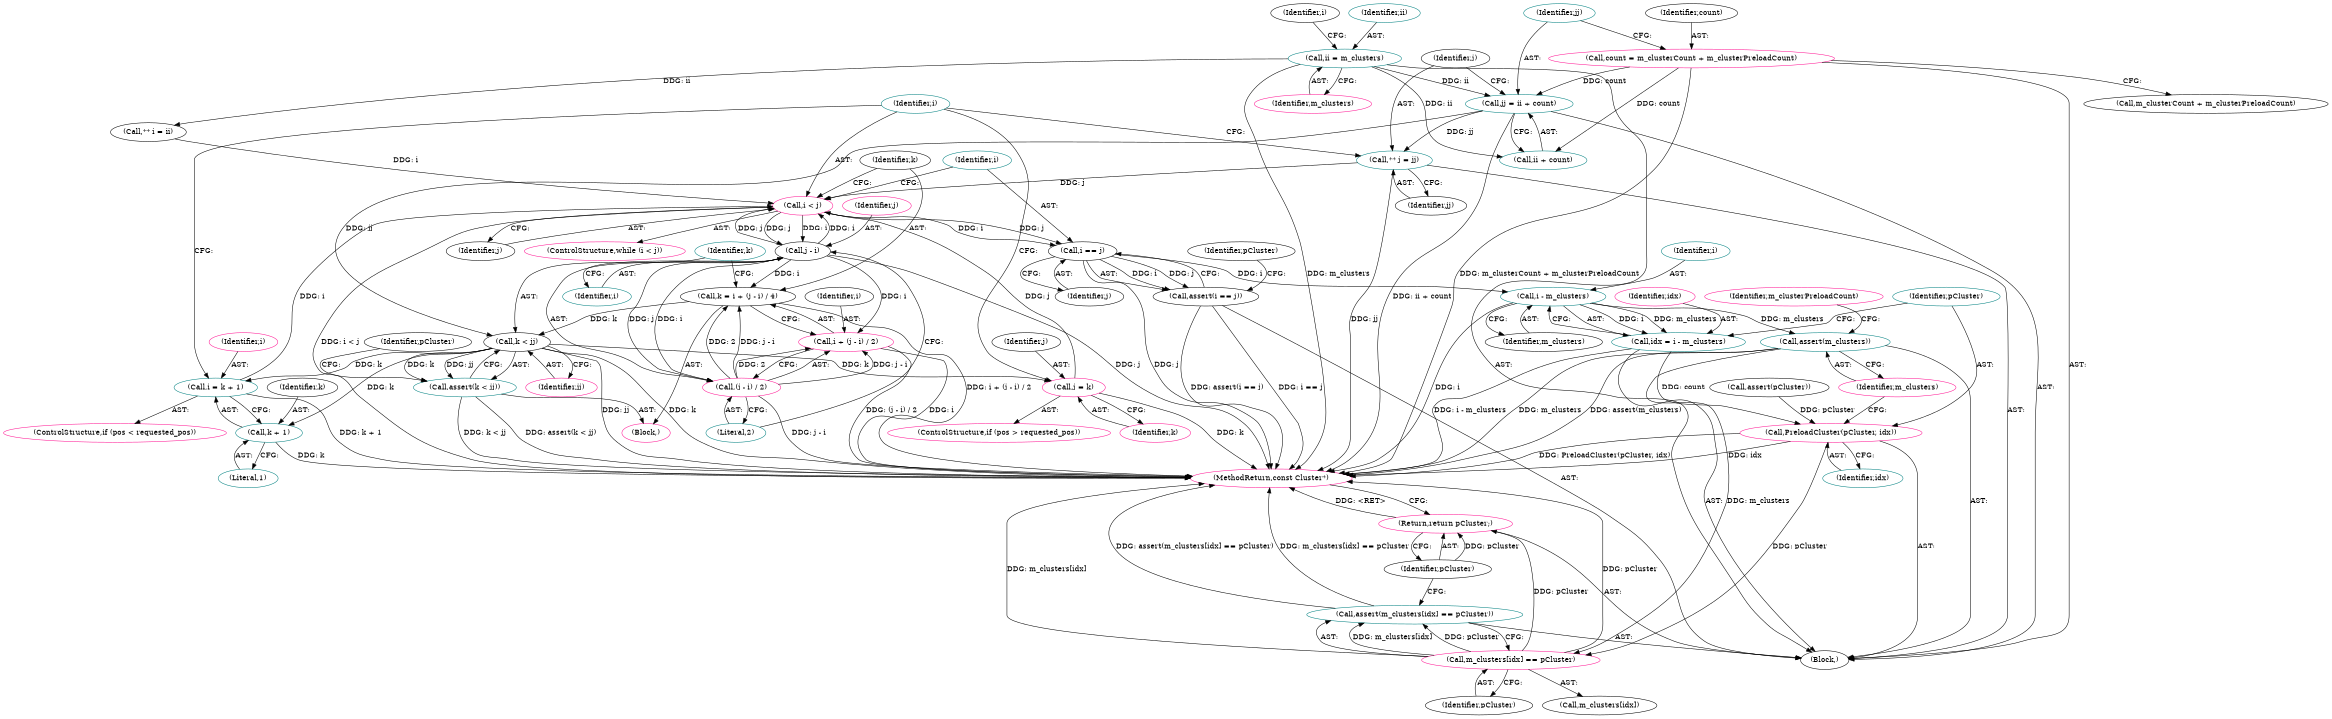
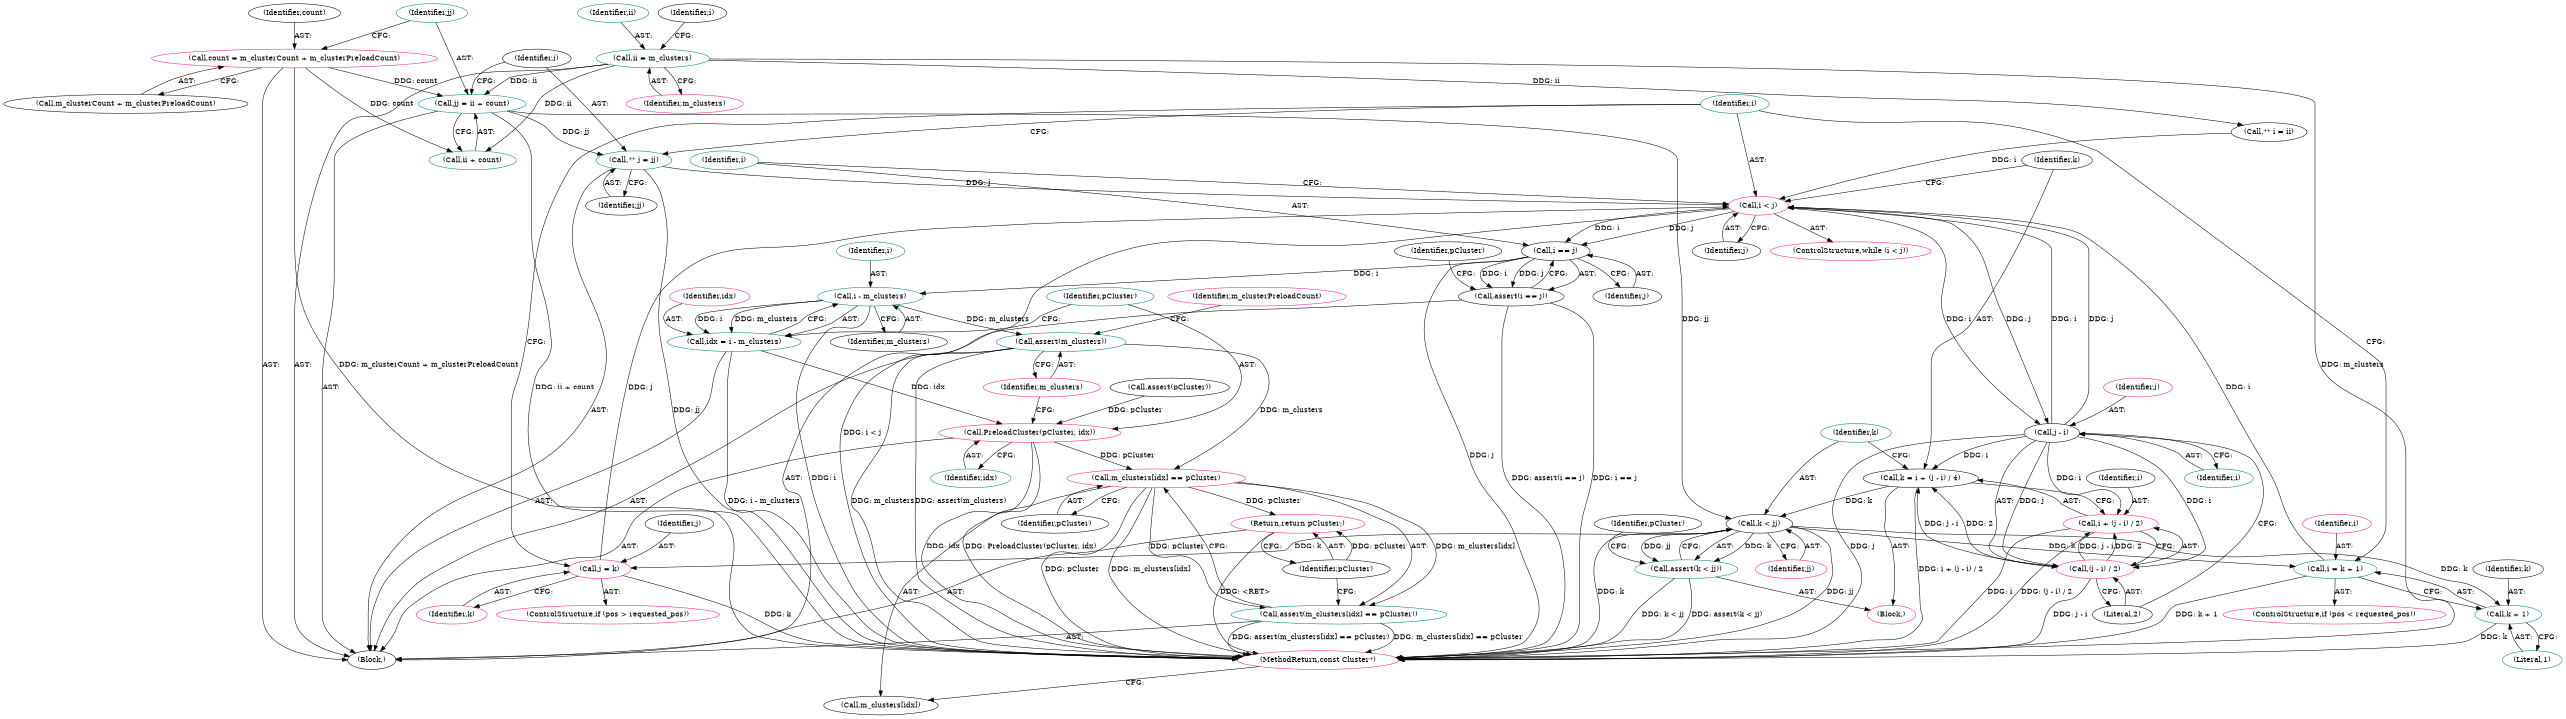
edge "(Call,m_clusterCount + m_clusterPreloadCount)" -> "(Call,count = m_clusterCount + m_clusterPreloadCount)": added, label "AST:"
edge "(Call,idx = i - m_clusters)" -> "(Call,PreloadCluster(pCluster, idx))": label "DDG: count" -> "DDG: idx"
node "(Literal,2)": color teal -> black
edge "(MethodReturn,const Cluster*)" -> "(Return,return pCluster;)": now "(MethodReturn,const Cluster*)" -> "(Call,m_clusters[idx])"
